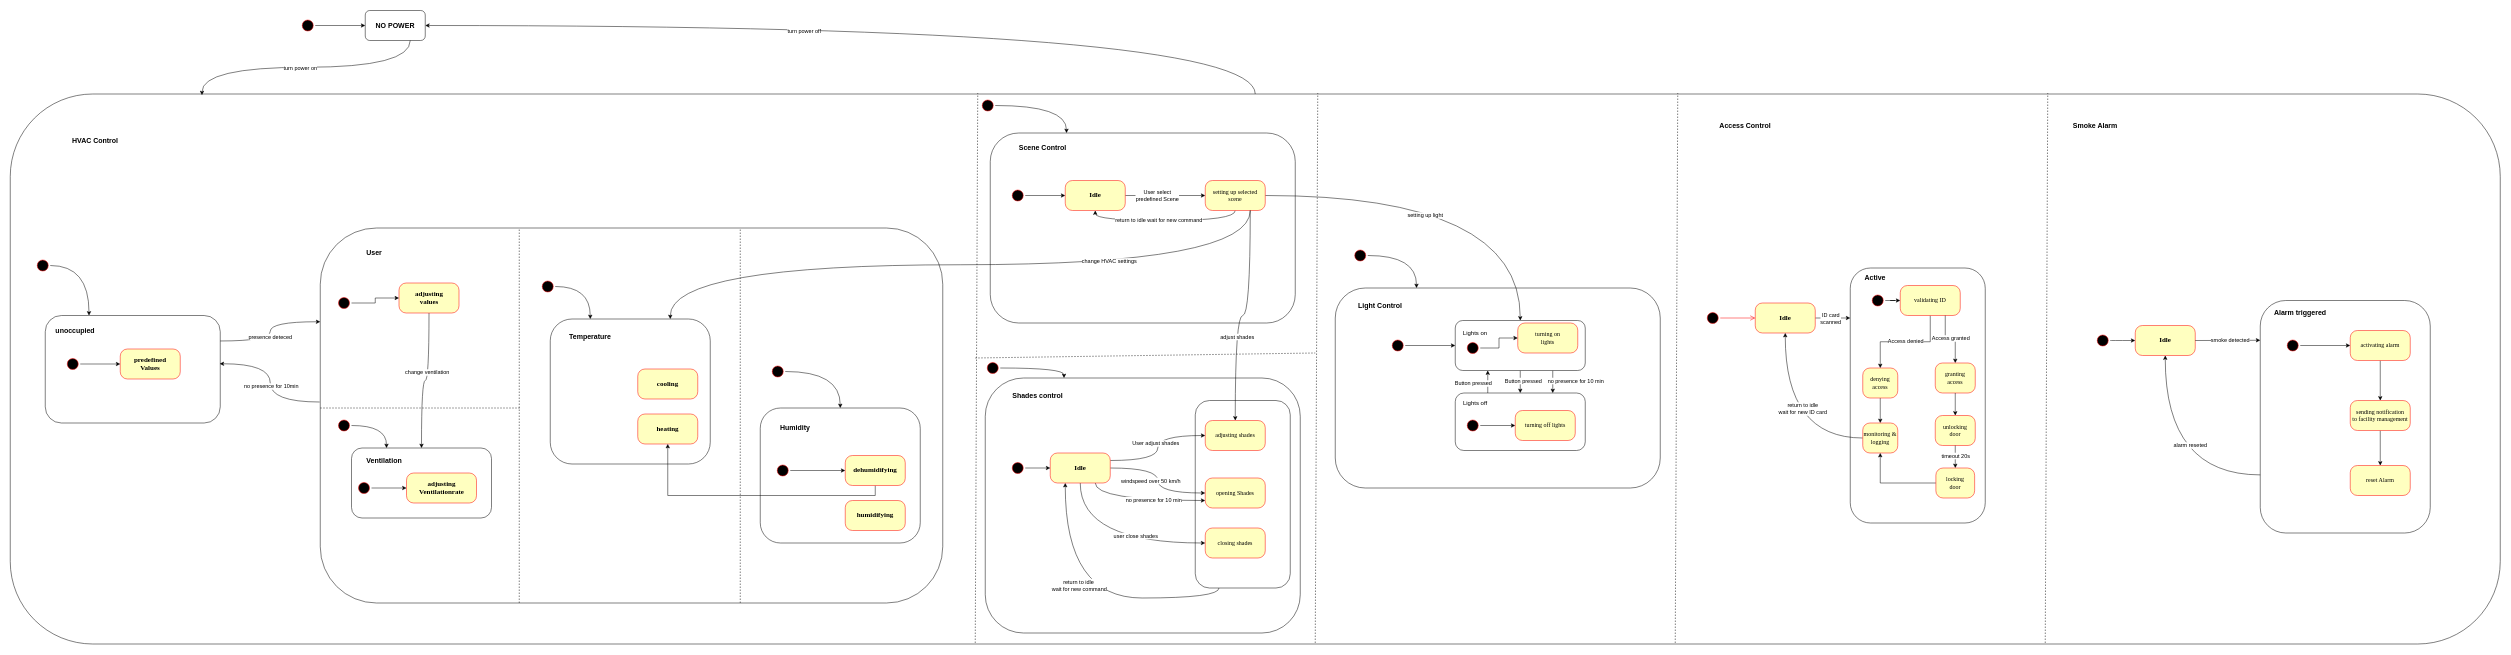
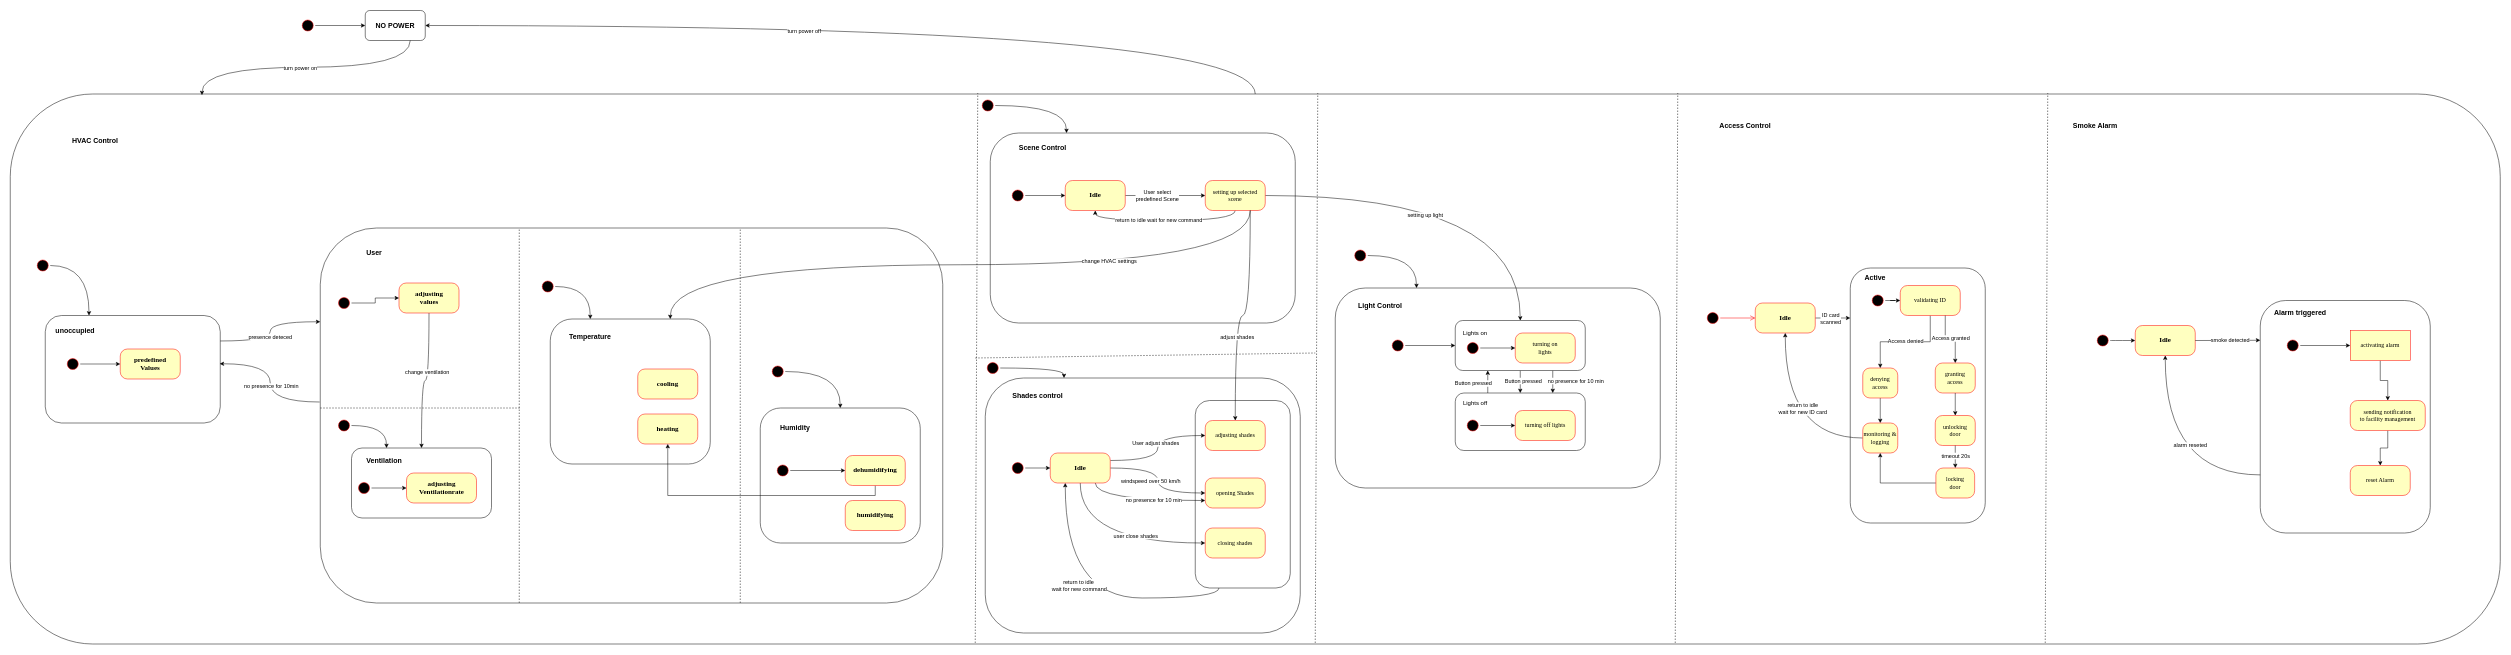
node "turning on lights": moved (1548, 338) -> (1545, 348)
node "activating alarm": shape rounded rectangle -> rectangle
node "sending notification to facility management": size 60x30 -> 75x30
